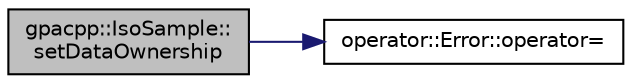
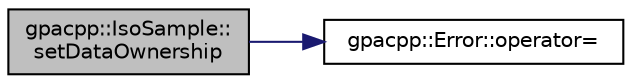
node "operator::Error::operator=": label "operator::Error::operator=" -> "gpacpp::Error::operator="
